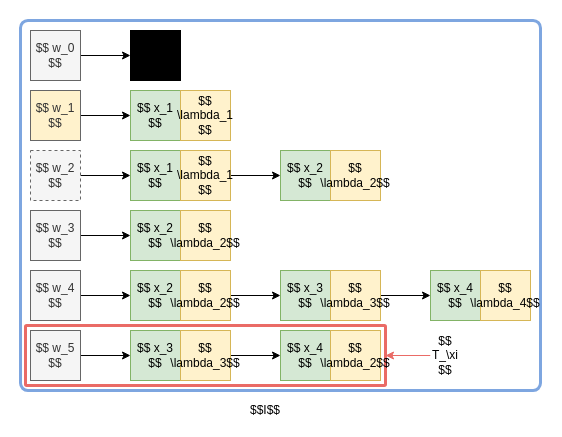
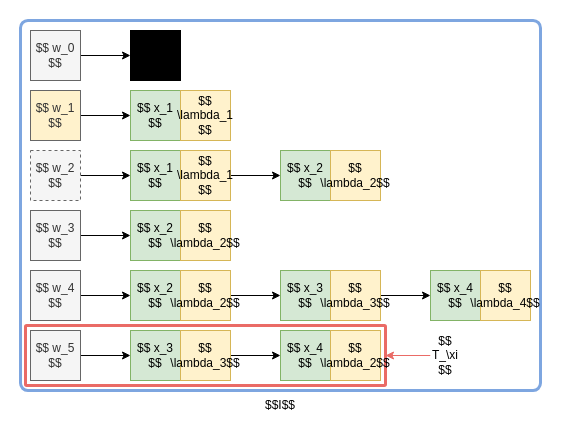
node "$$I$$": moved (266, 411) -> (281, 406)
